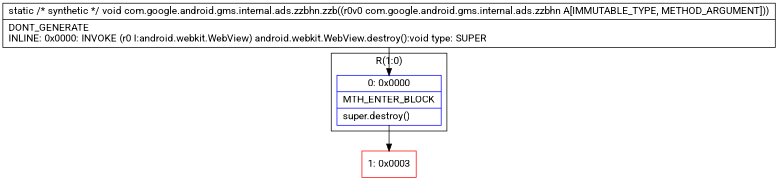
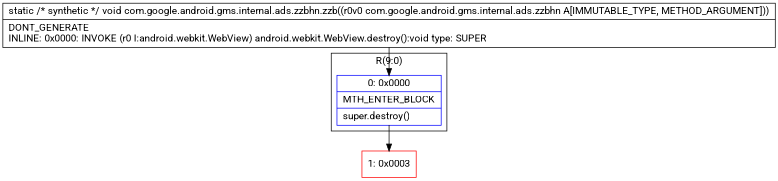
cluster "R(1:0)": label "R(1:0)" -> "R(9:0)"
